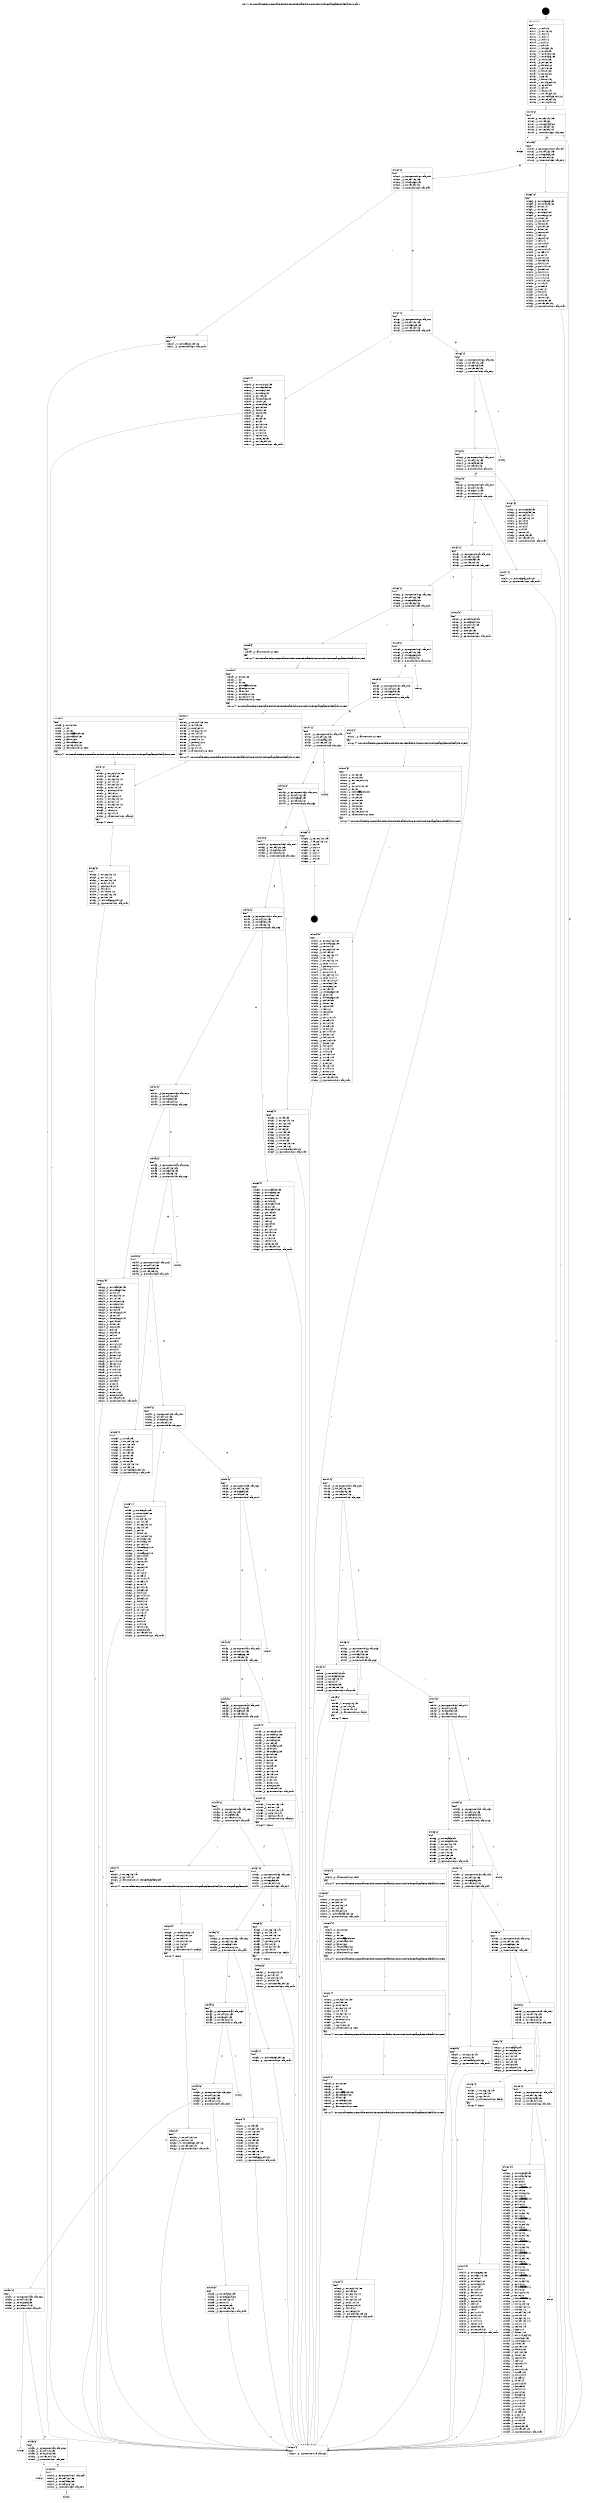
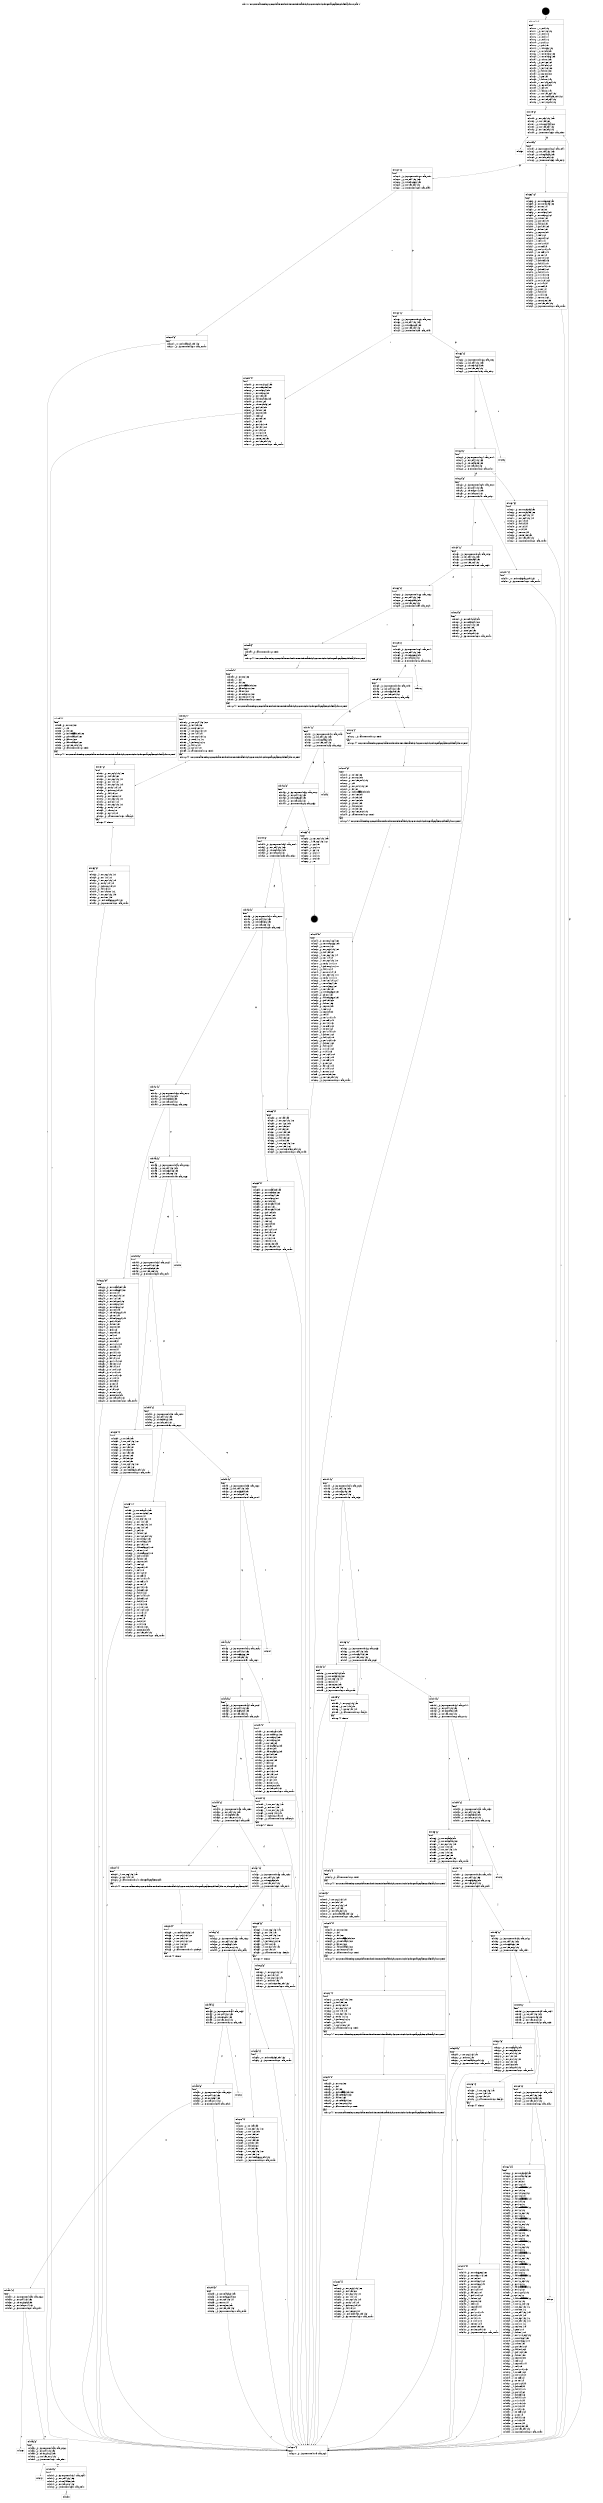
node "0x402348 [31]": removed
